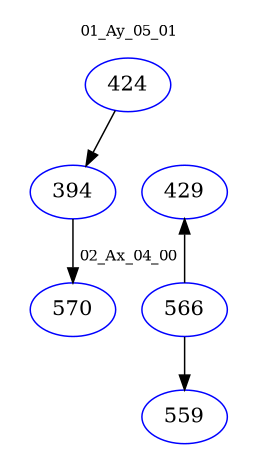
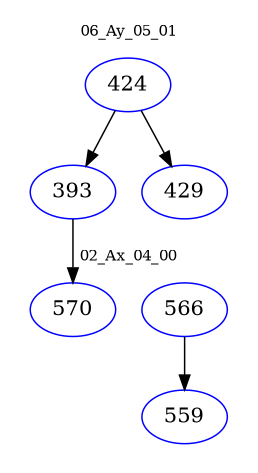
cluster "01_Ay_05_01": label "01_Ay_05_01" -> "06_Ay_05_01"
node "394": label "394" -> "393"
edge "566" -> "429": now "424" -> "429"
